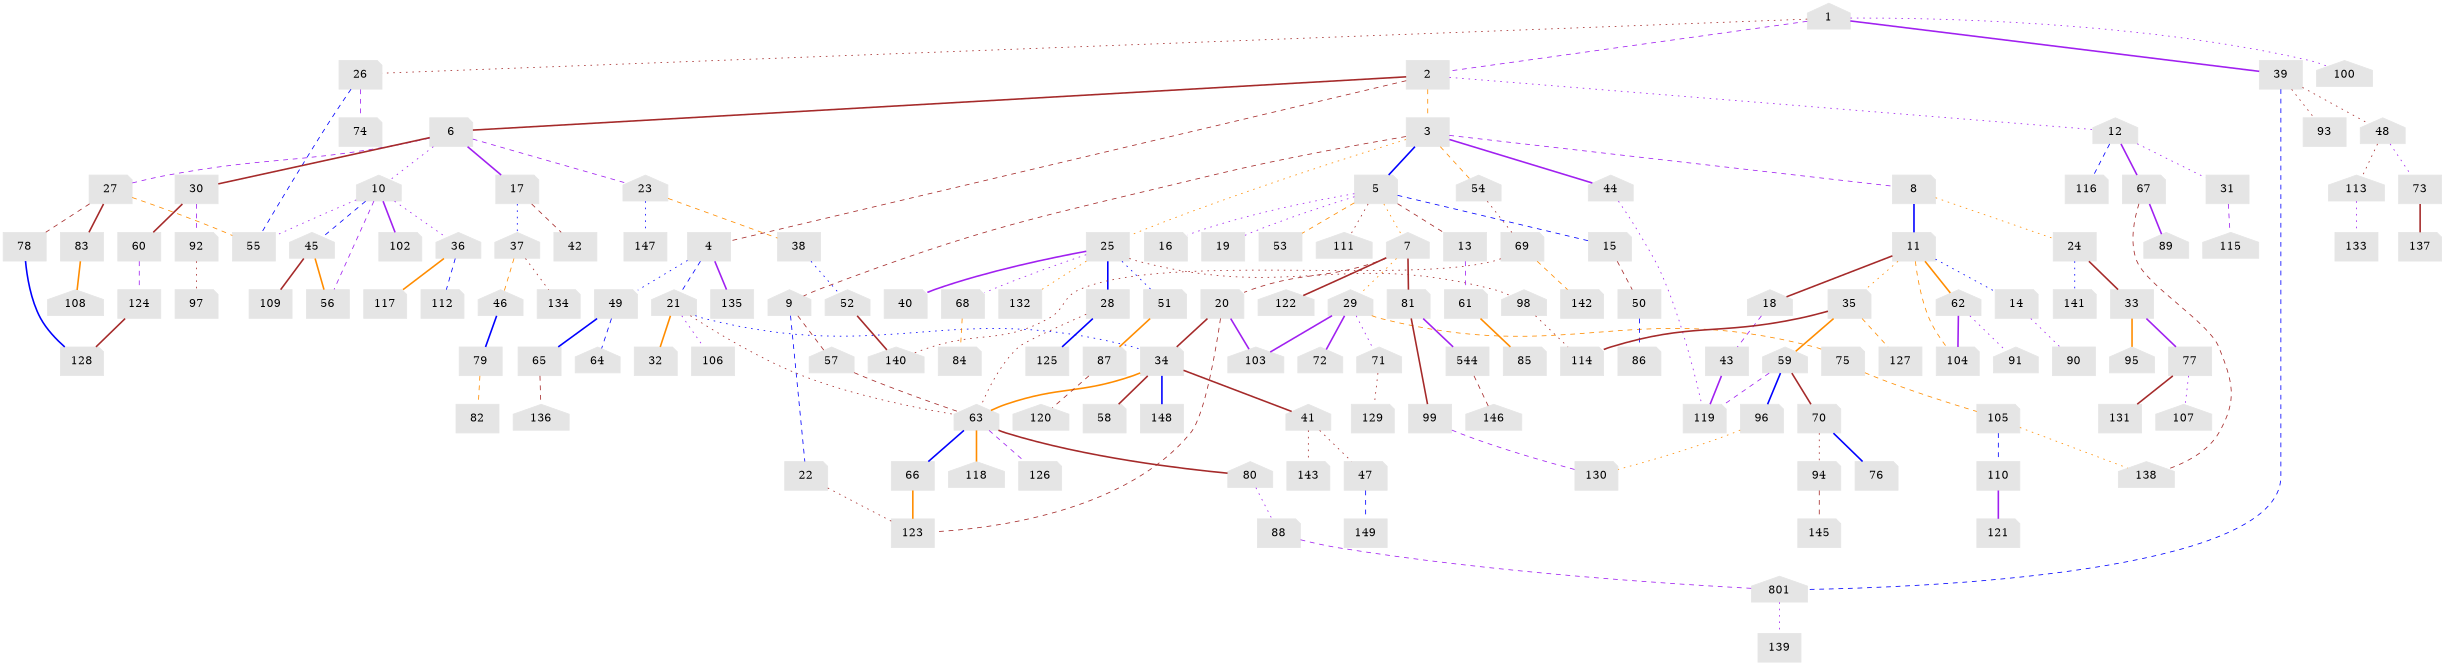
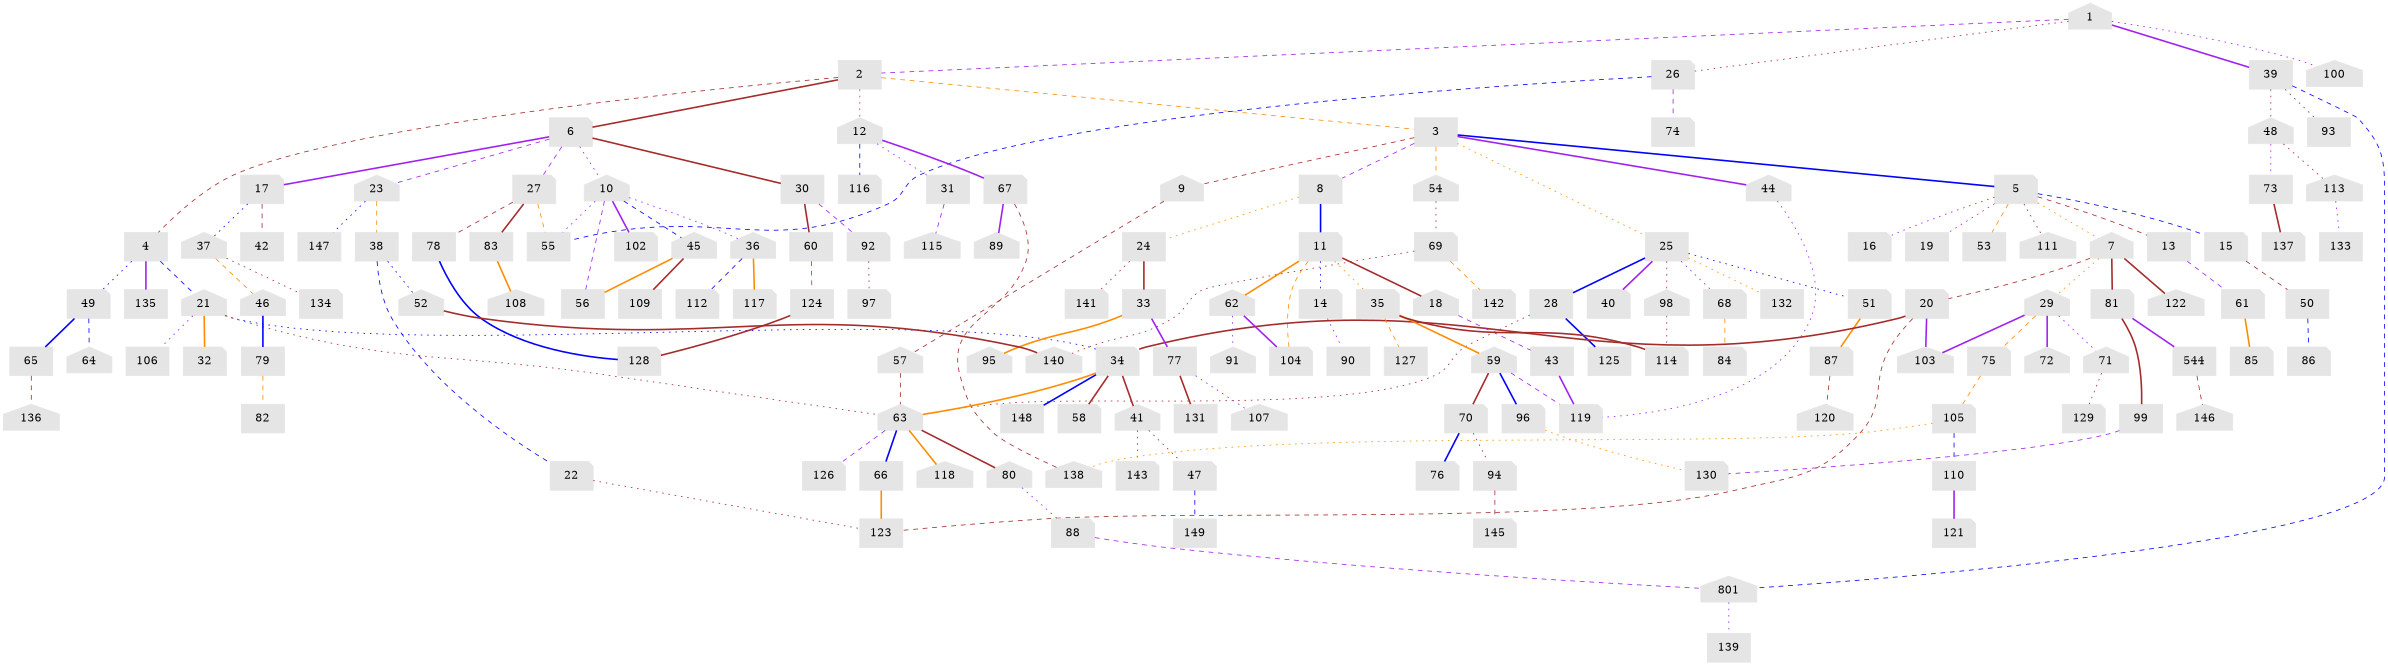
edge "24" -- "141": color blue -> brown
edge "9" -- "22": now "38" -- "22"
